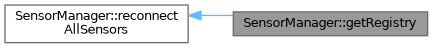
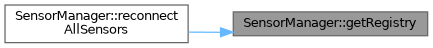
edge "SensorManager::getRegistry" -> "SensorManager::reconnect AllSensors": reversed
